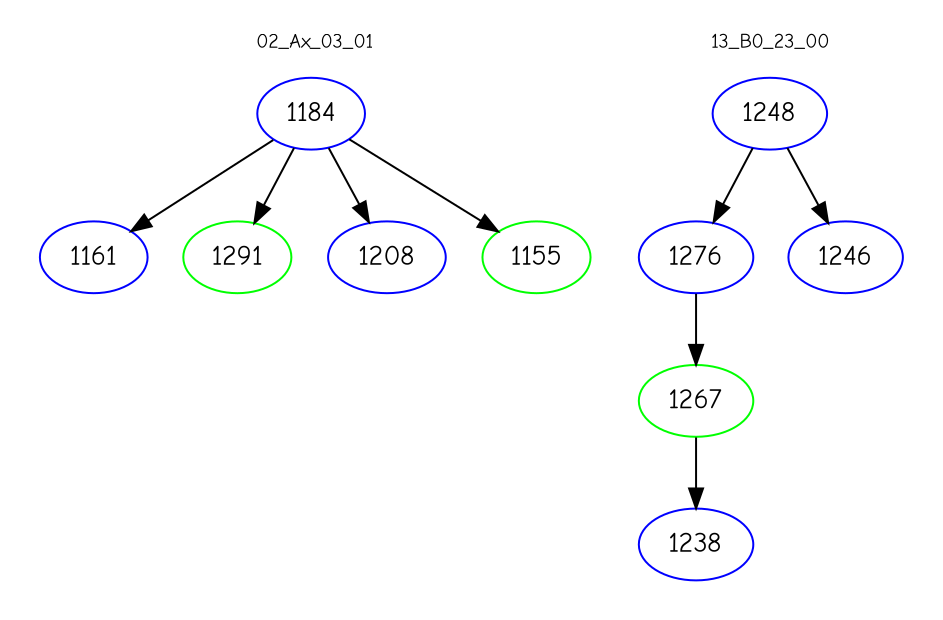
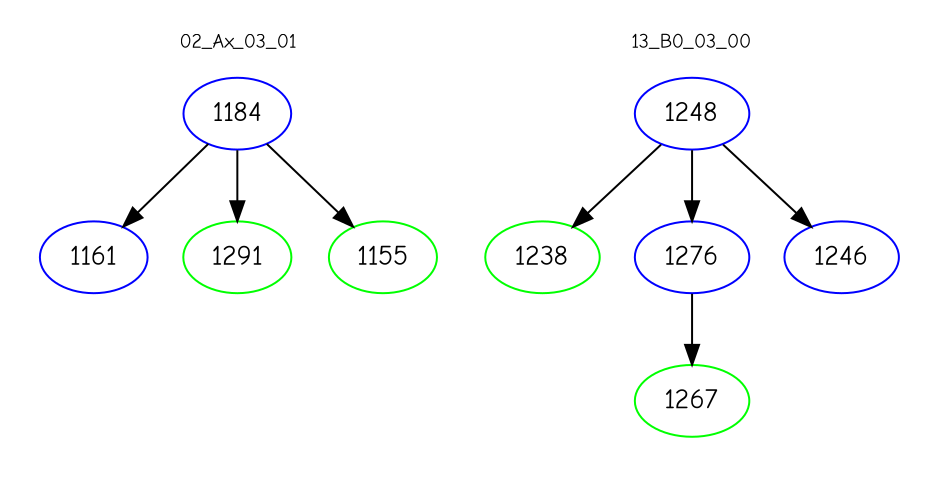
cluster "13_B0_23_00": label "13_B0_23_00" -> "13_B0_03_00"
node "1208": removed
edge "1267" -> "1238": now "1248" -> "1238"
node "1238": color blue -> green
